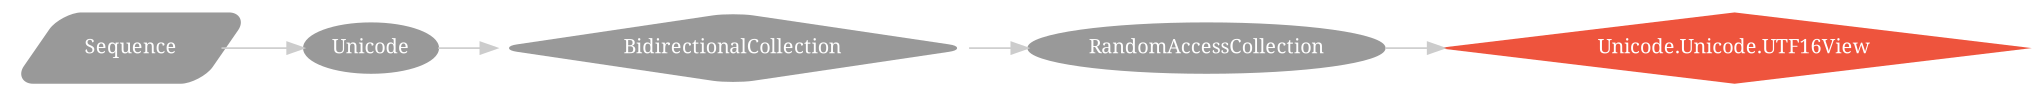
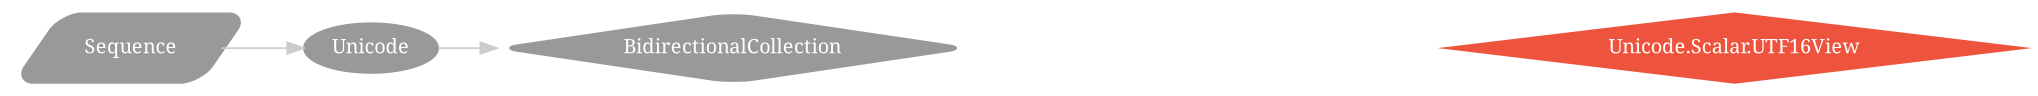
node "RandomAccessCollection": removed
node "Unicode.Unicode.UTF16View": label "Unicode.Unicode.UTF16View" -> "Unicode.Scalar.UTF16View"
